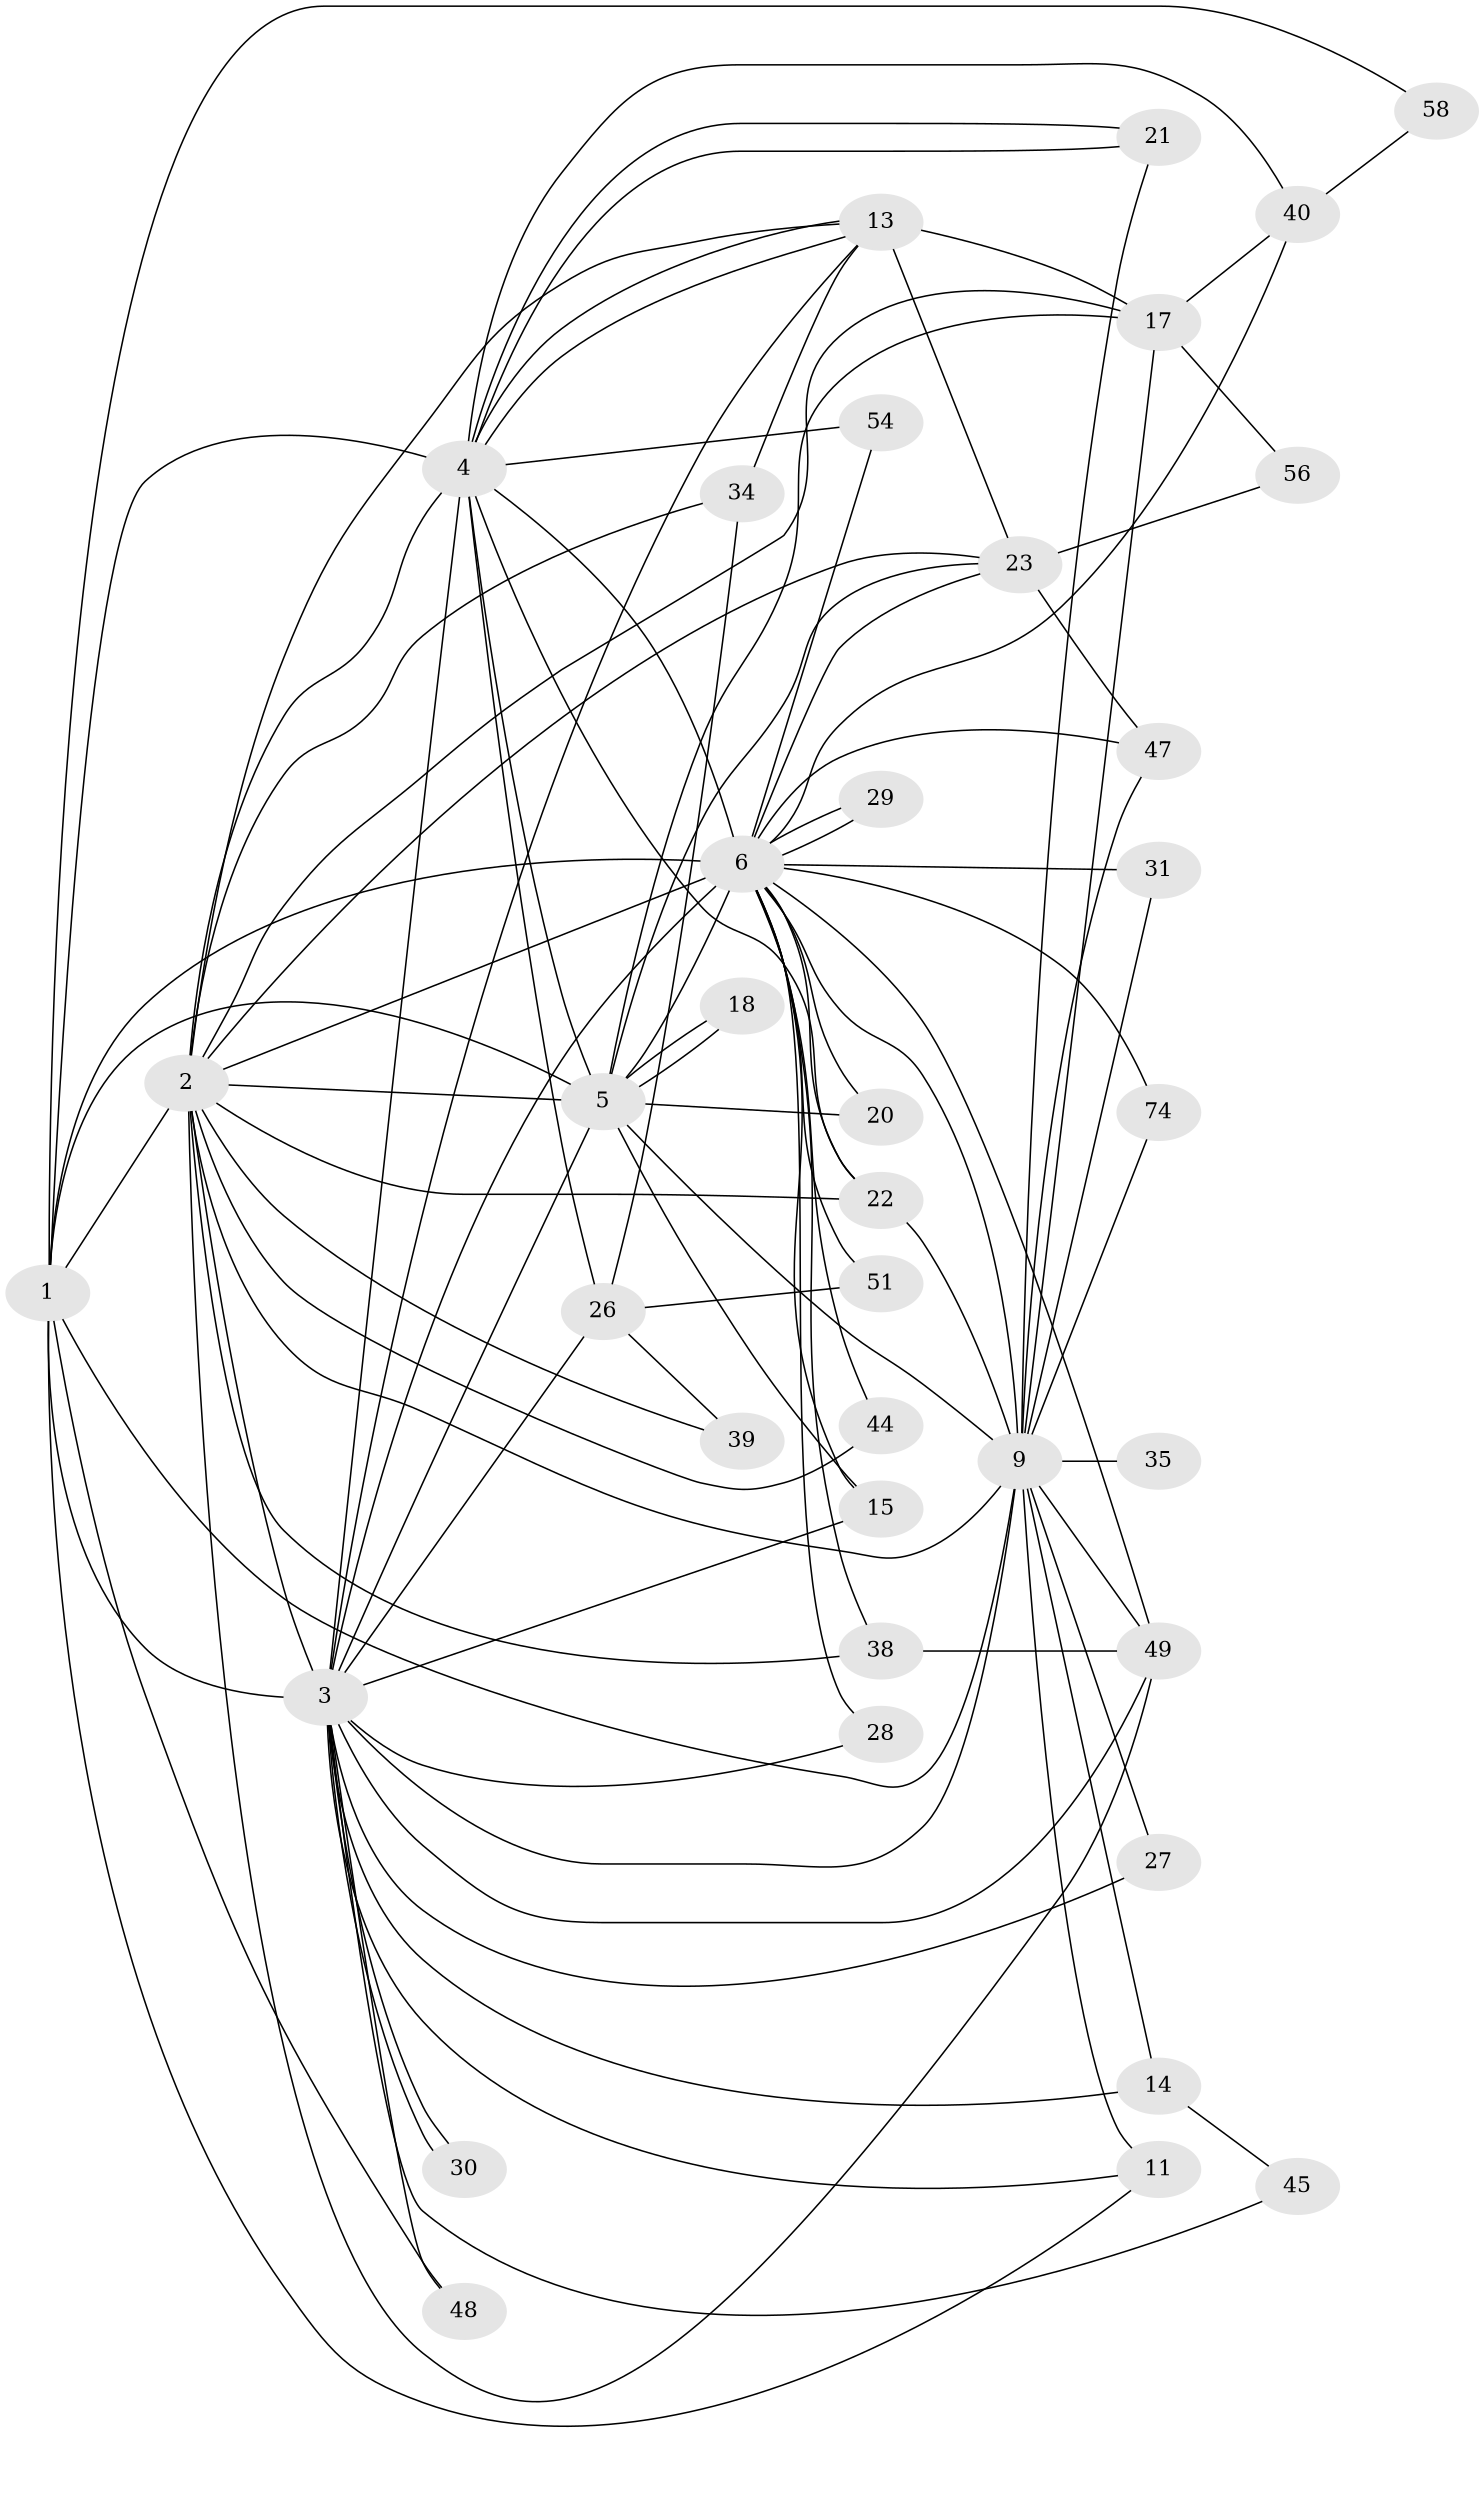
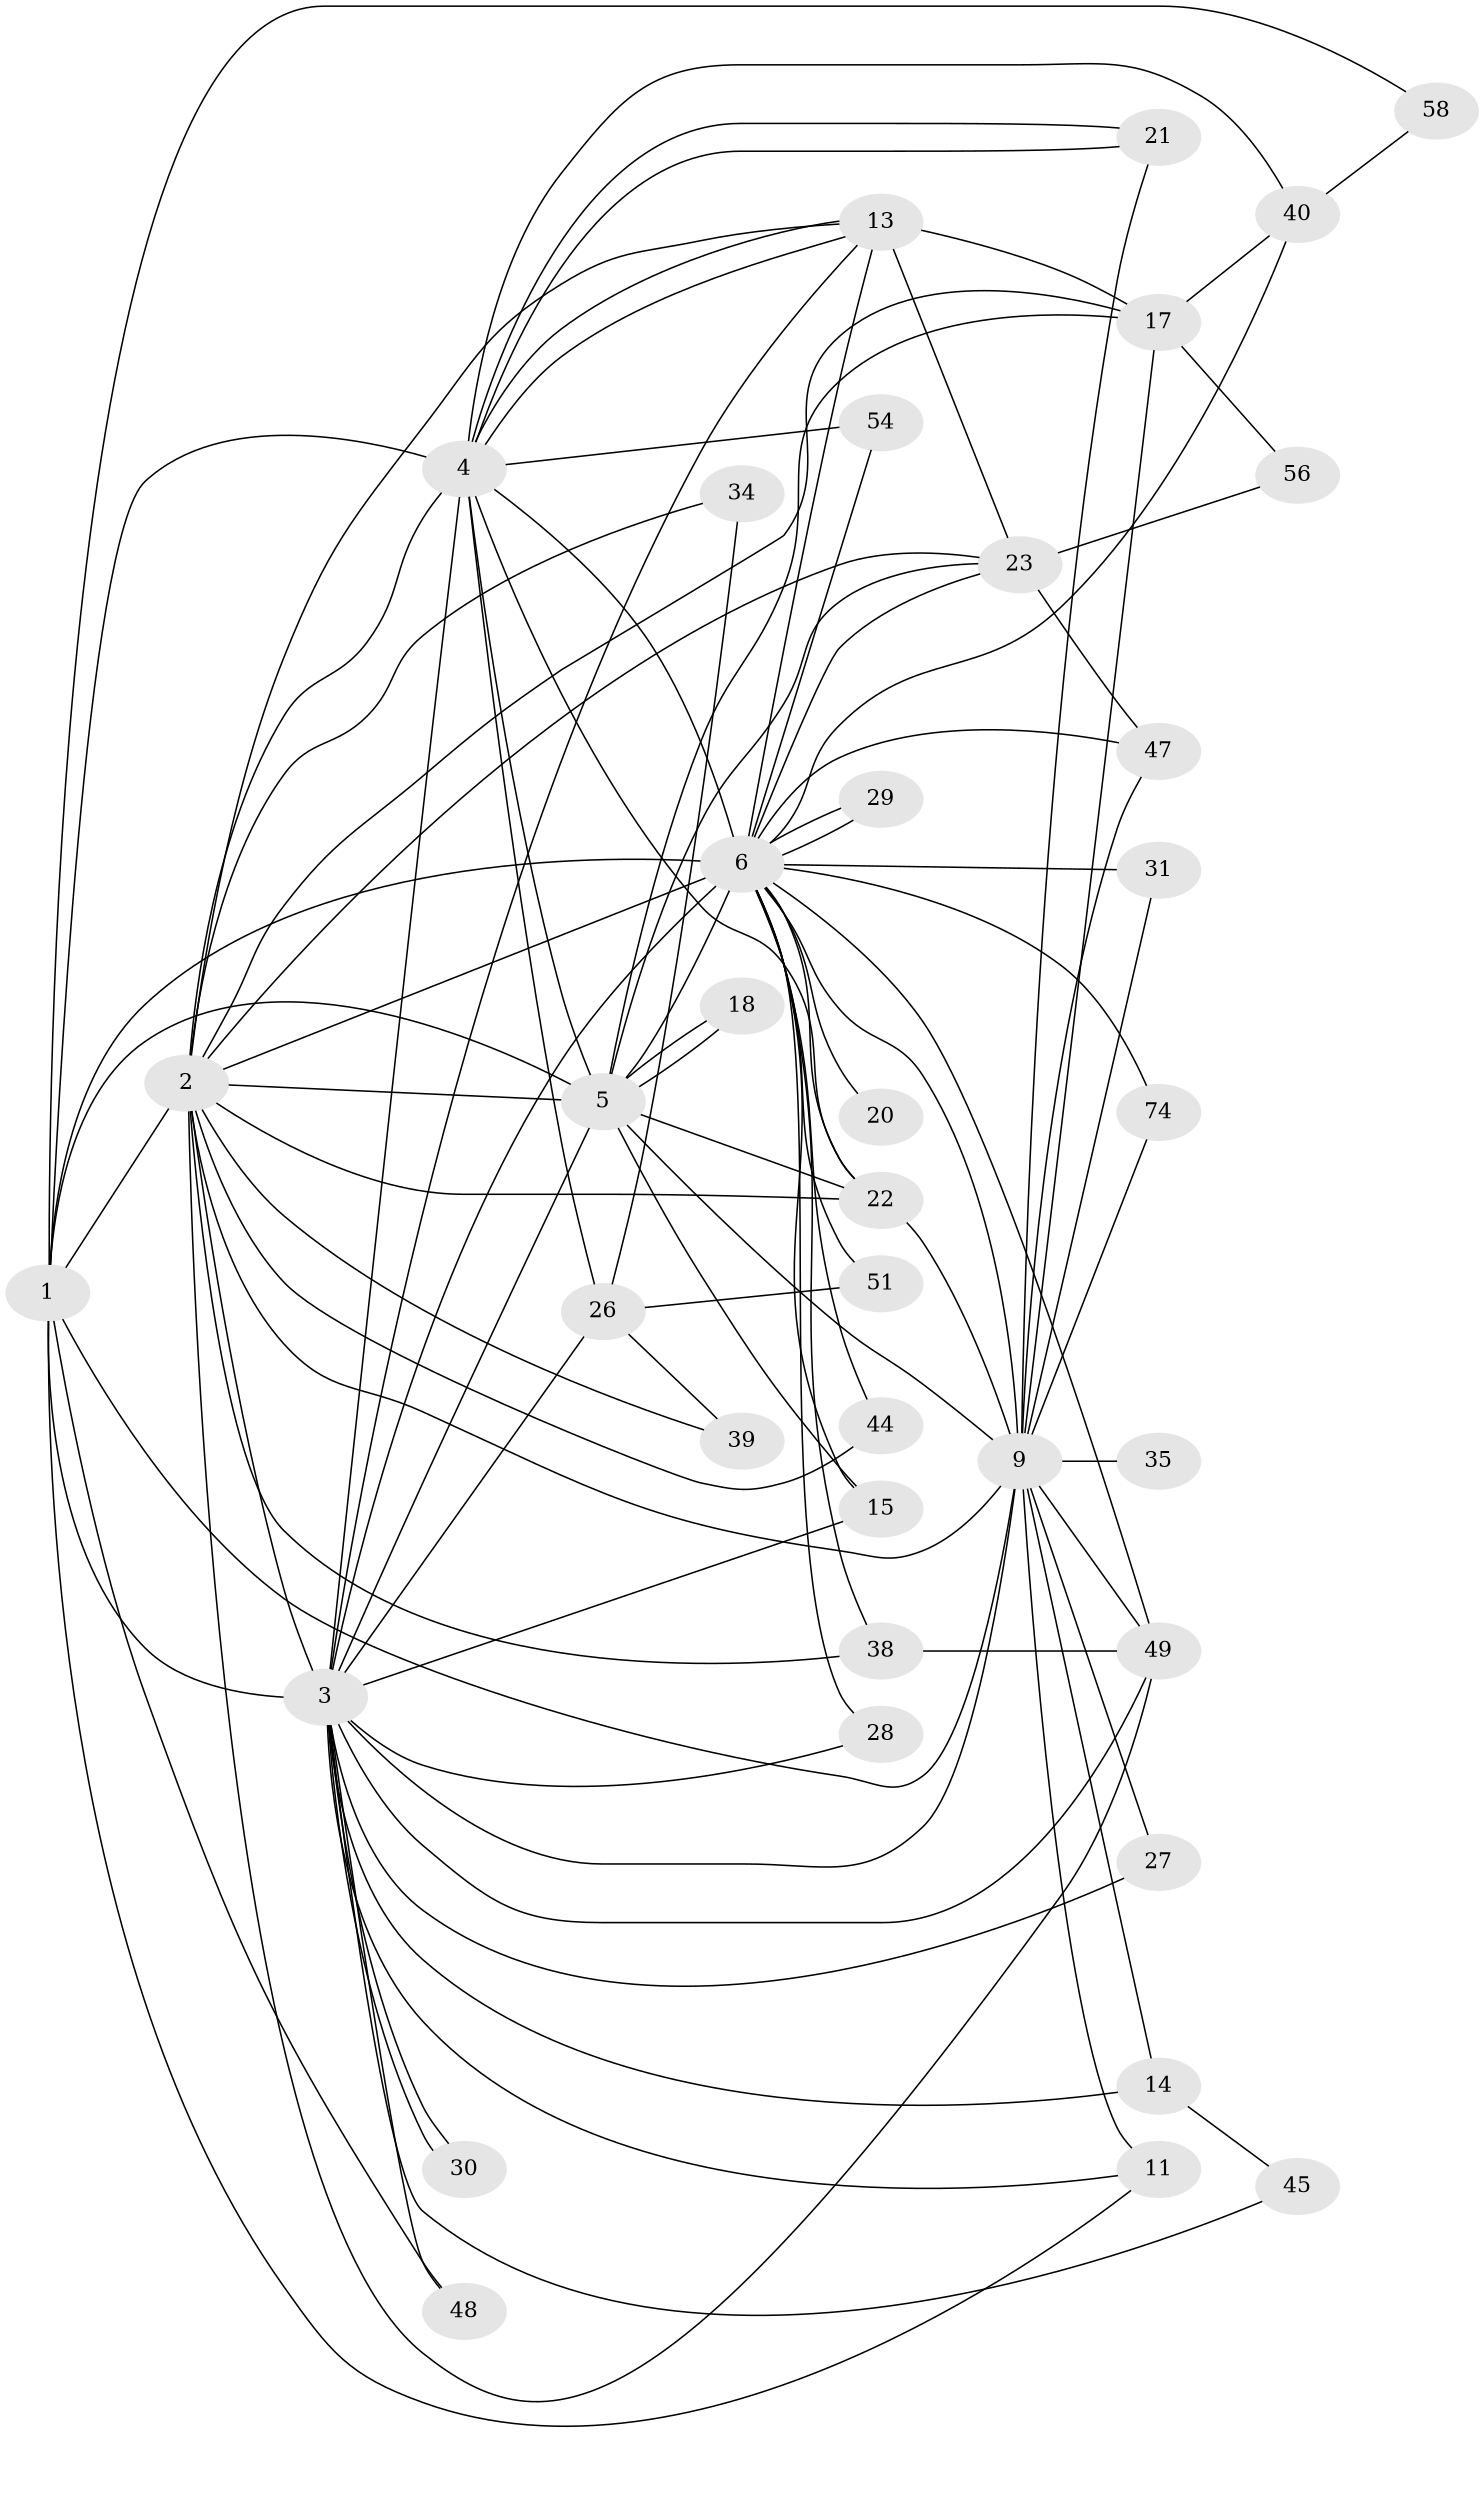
edge "13" -- "34": now "13" -- "6"
edge "5" -- "20": now "5" -- "22"
